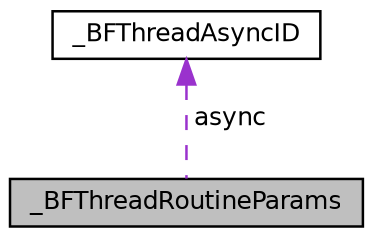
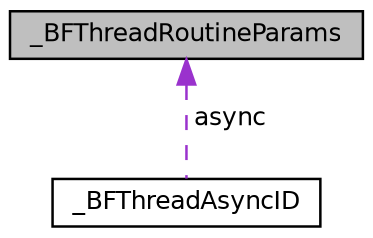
edge "_BFThreadRoutineParams" -> "_BFThreadAsyncID": reversed
